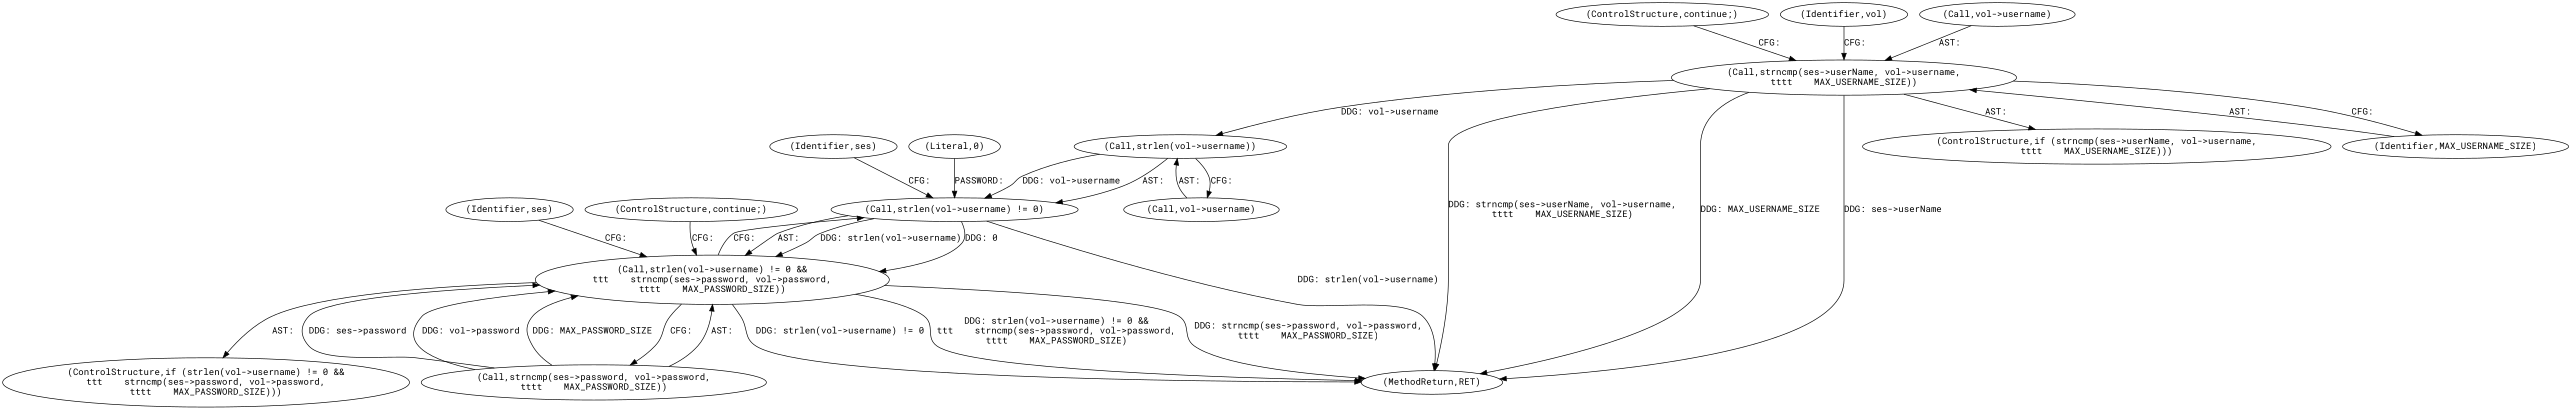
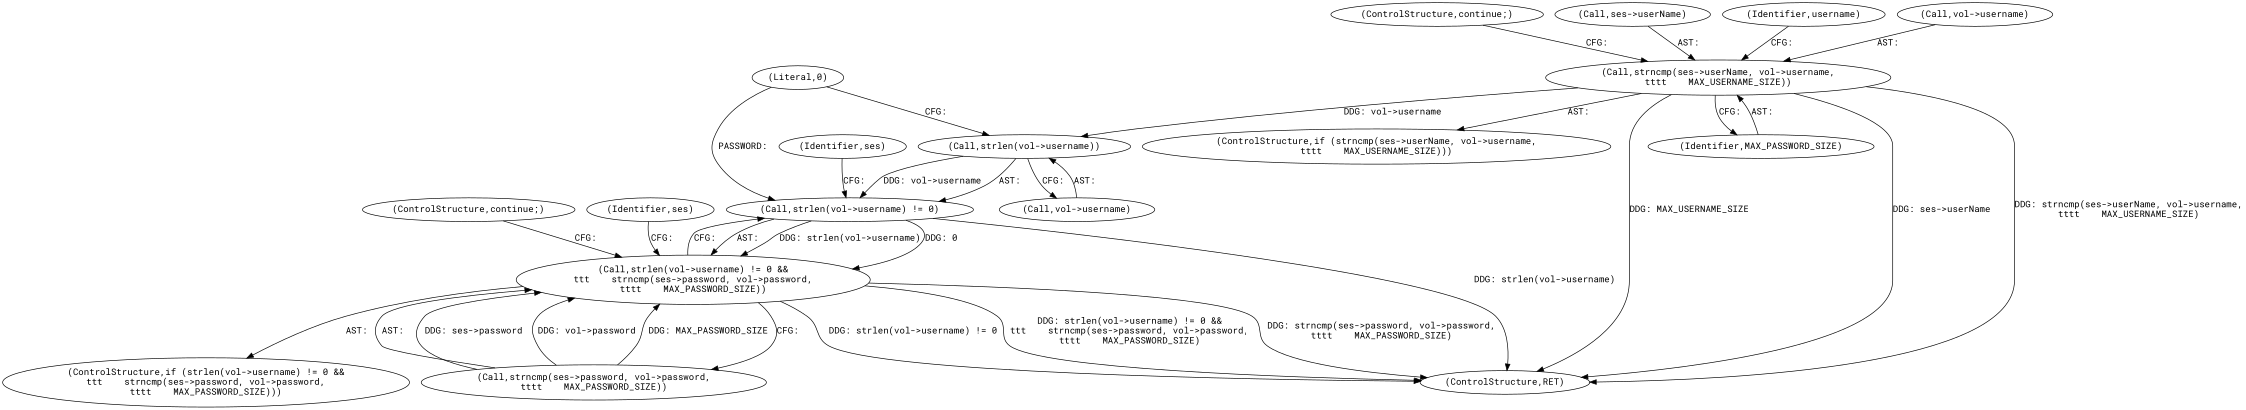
node "(Call,ses->userName)": added
node "(Identifier,vol)": label "(Identifier,vol)" -> "(Identifier,username)"
edge "(Literal,0)" -> "(Call,strlen(vol->username))": added, label "CFG:"
node "(Identifier,MAX_USERNAME_SIZE)": label "(Identifier,MAX_USERNAME_SIZE)" -> "(Identifier,MAX_PASSWORD_SIZE)"
node "(MethodReturn,RET)": label "(MethodReturn,RET)" -> "(ControlStructure,RET)"
